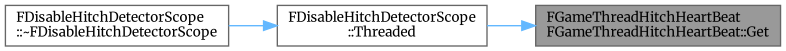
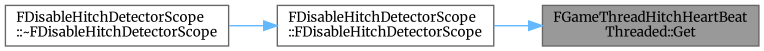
node "FDisableHitchDetectorScope ::Threaded": label "FDisableHitchDetectorScope ::Threaded" -> "FDisableHitchDetectorScope ::FDisableHitchDetectorScope"
node "FGameThreadHitchHeartBeat FGameThreadHitchHeartBeat::Get": label "FGameThreadHitchHeartBeat FGameThreadHitchHeartBeat::Get" -> "FGameThreadHitchHeartBeat Threaded::Get"
